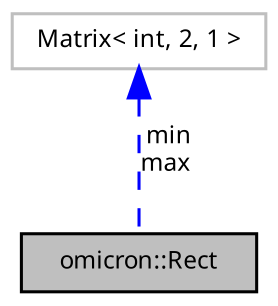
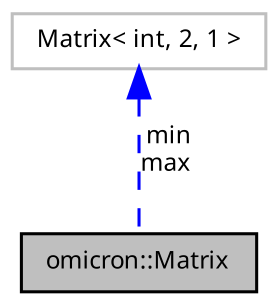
node "omicron::Rect": label "omicron::Rect" -> "omicron::Matrix"
